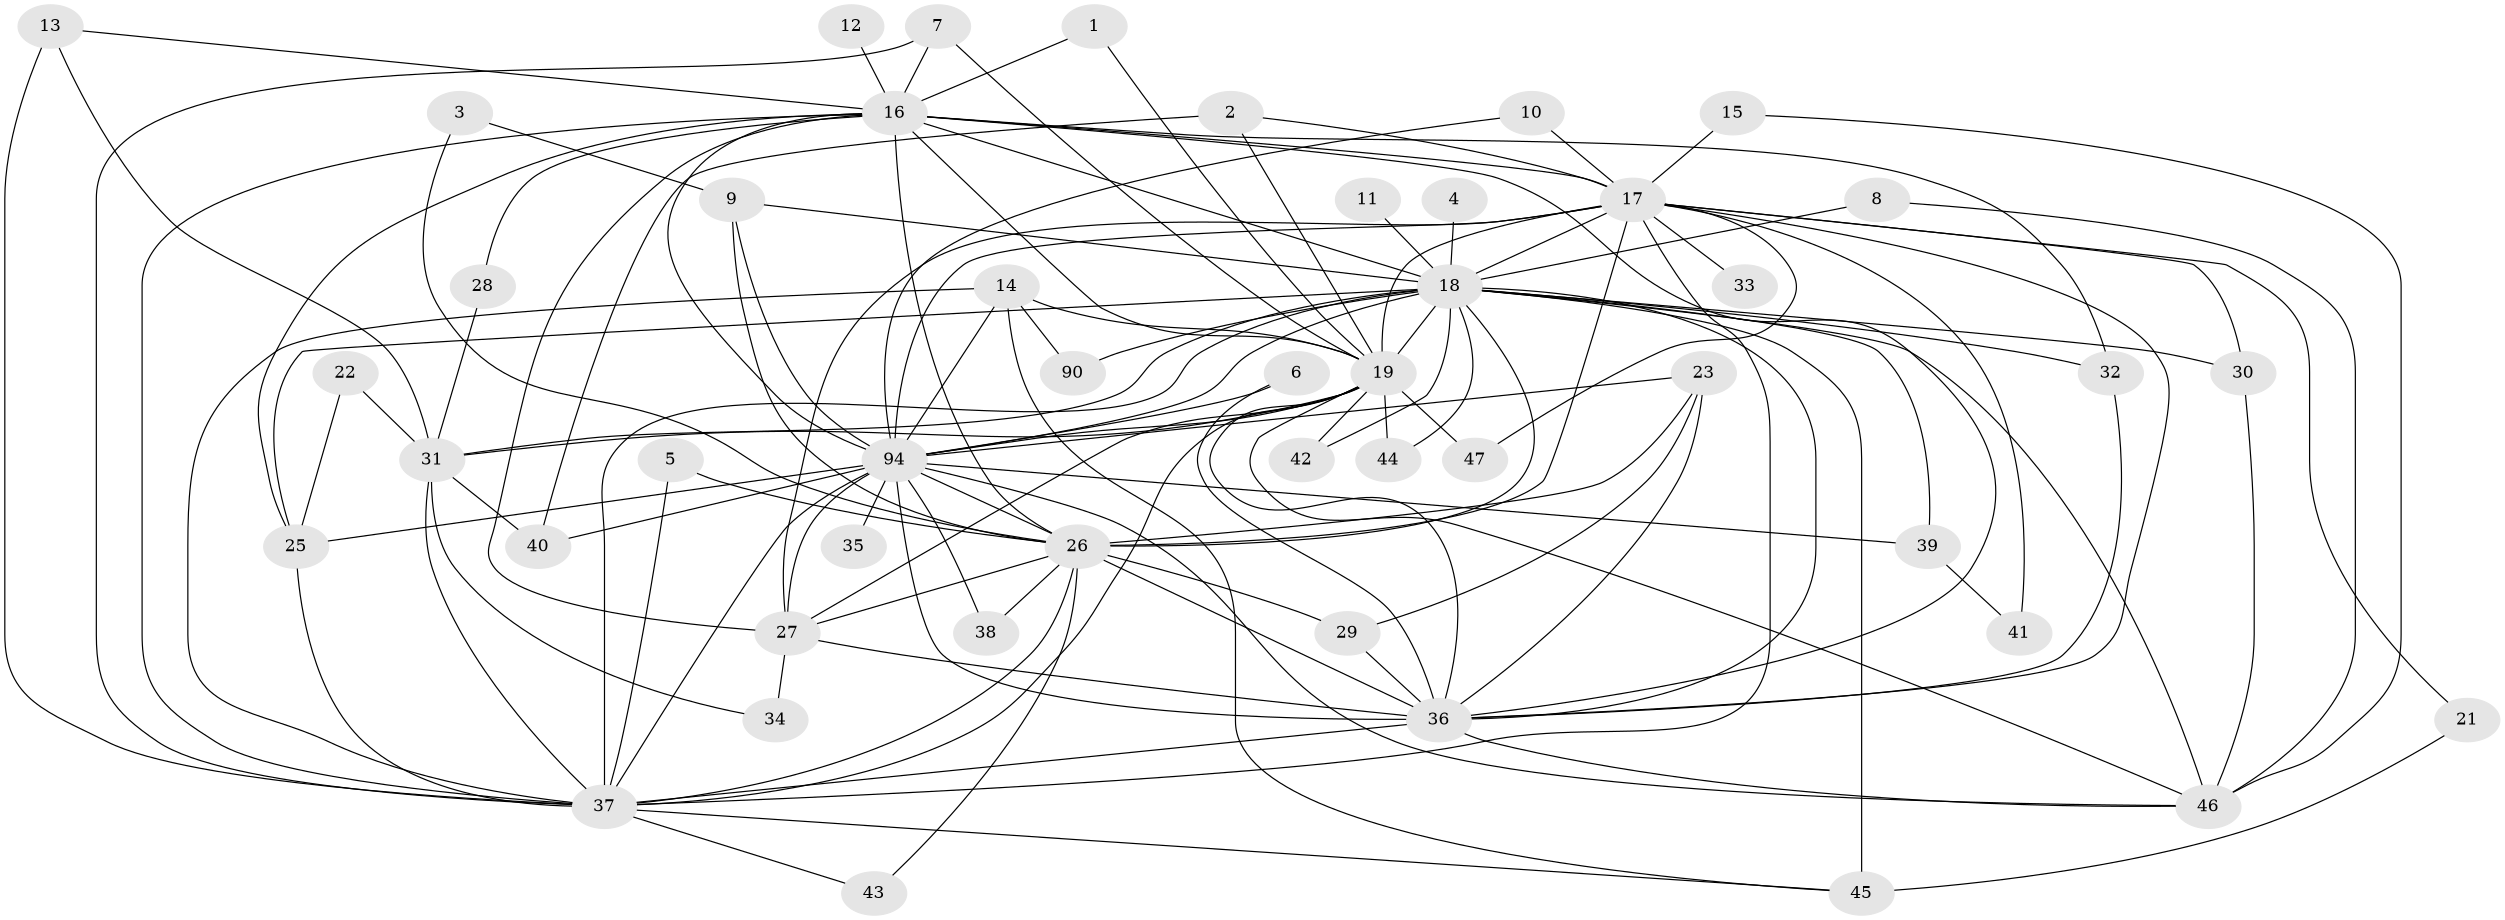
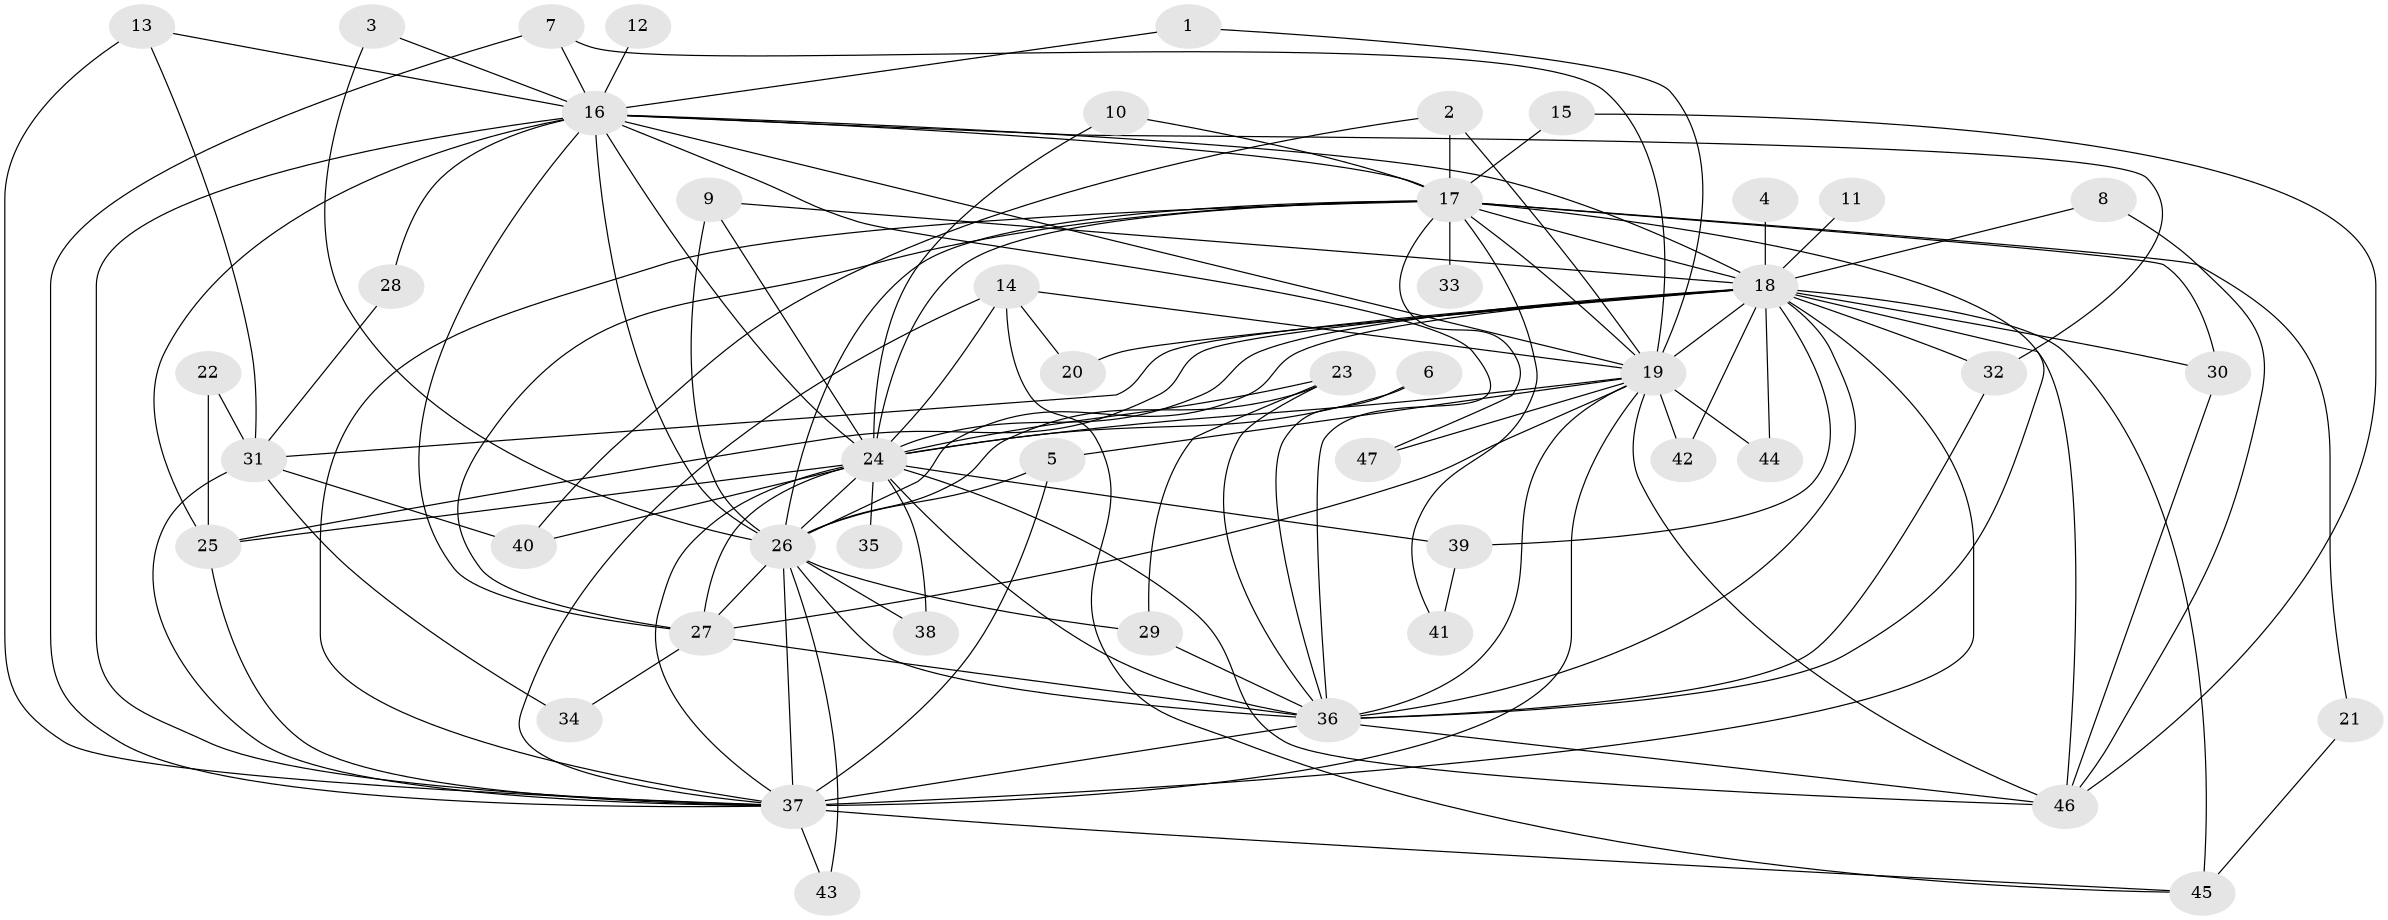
edge "3" -- "9": now "3" -- "16"
node "90": label "90" -> "20"
edge "19" -- "31": now "19" -- "5"
node "94": label "94" -> "24"
